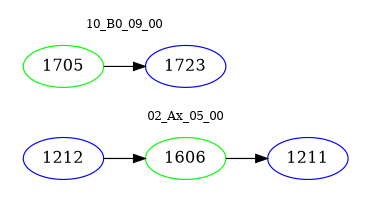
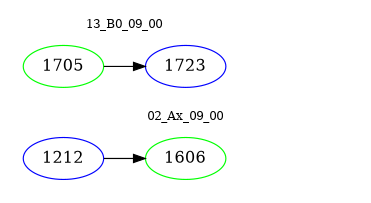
cluster "10_B0_09_00": label "10_B0_09_00" -> "13_B0_09_00"
cluster "02_Ax_05_00": label "02_Ax_05_00" -> "02_Ax_09_00"
node "1211": removed
